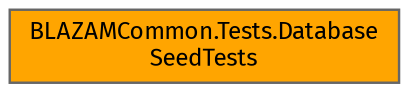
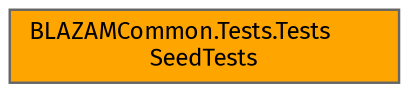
node "BLAZAMCommon.Tests.Database SeedTests": label "BLAZAMCommon.Tests.Database SeedTests" -> "BLAZAMCommon.Tests.Tests SeedTests"
